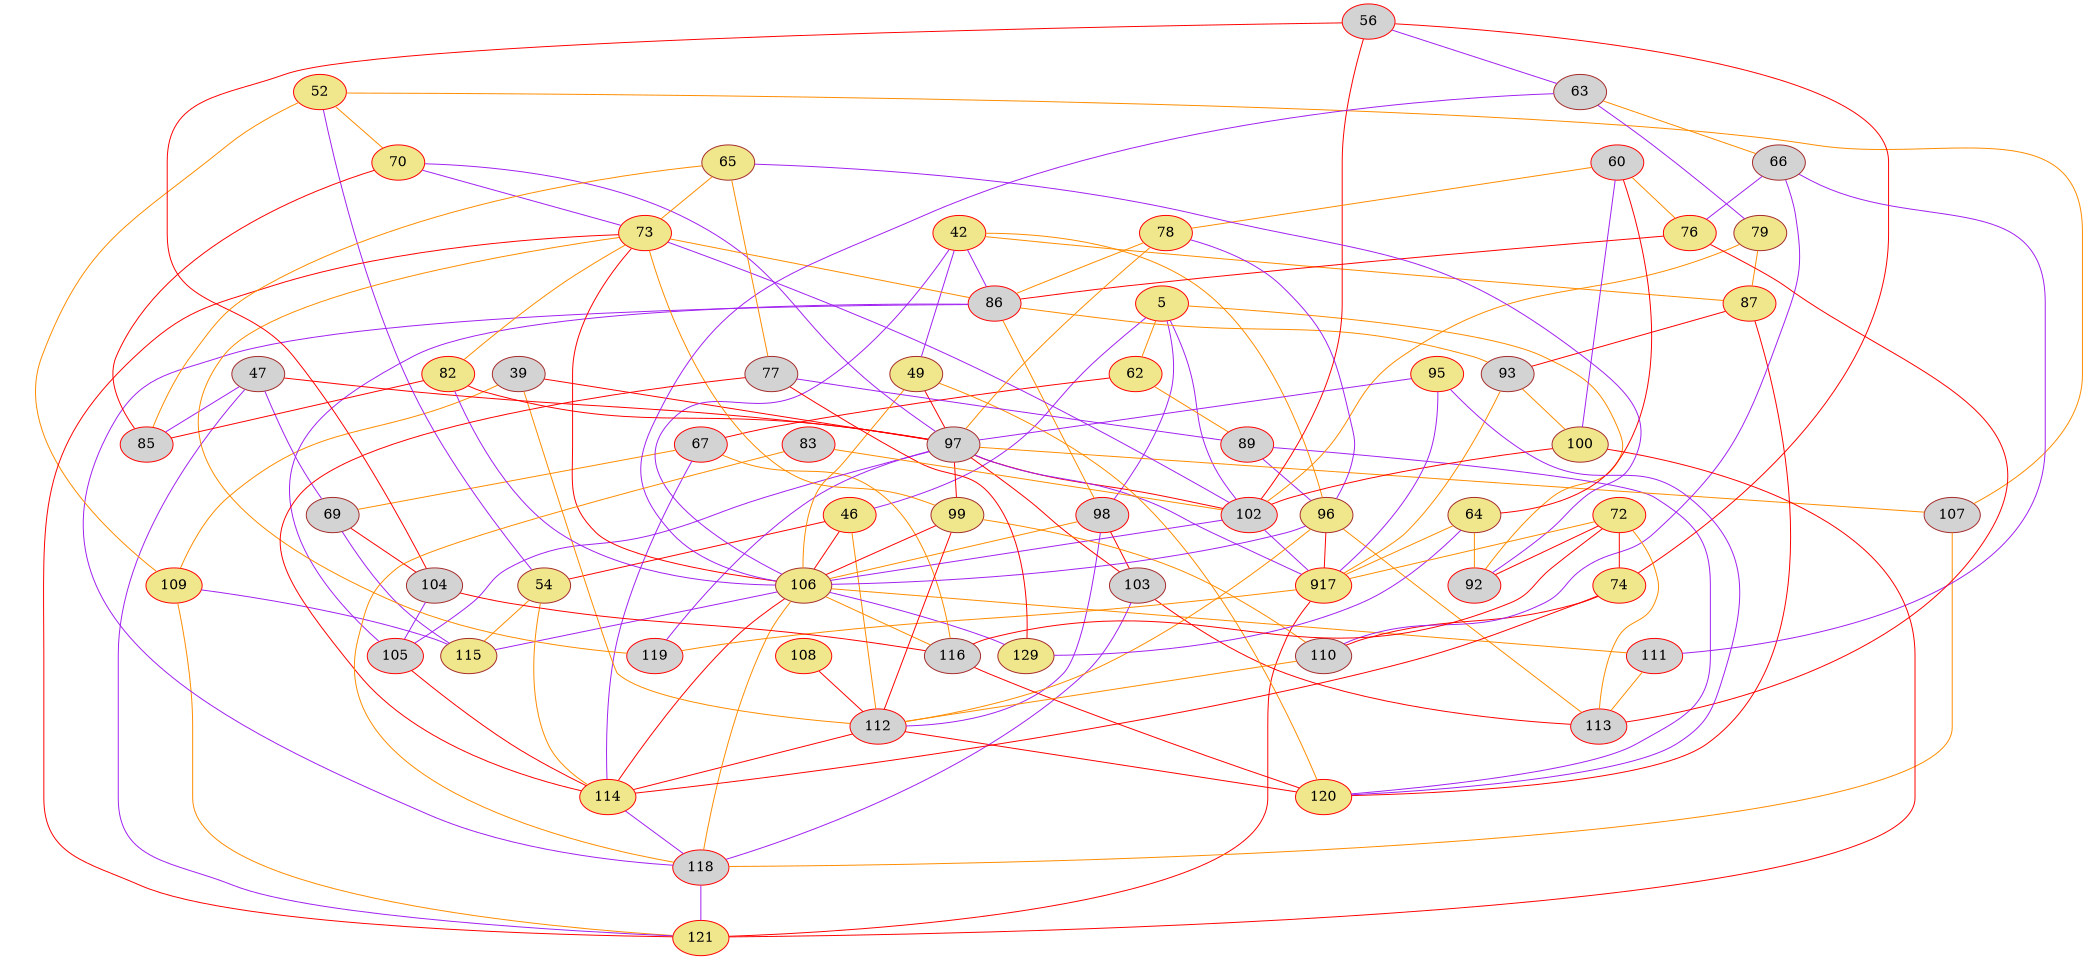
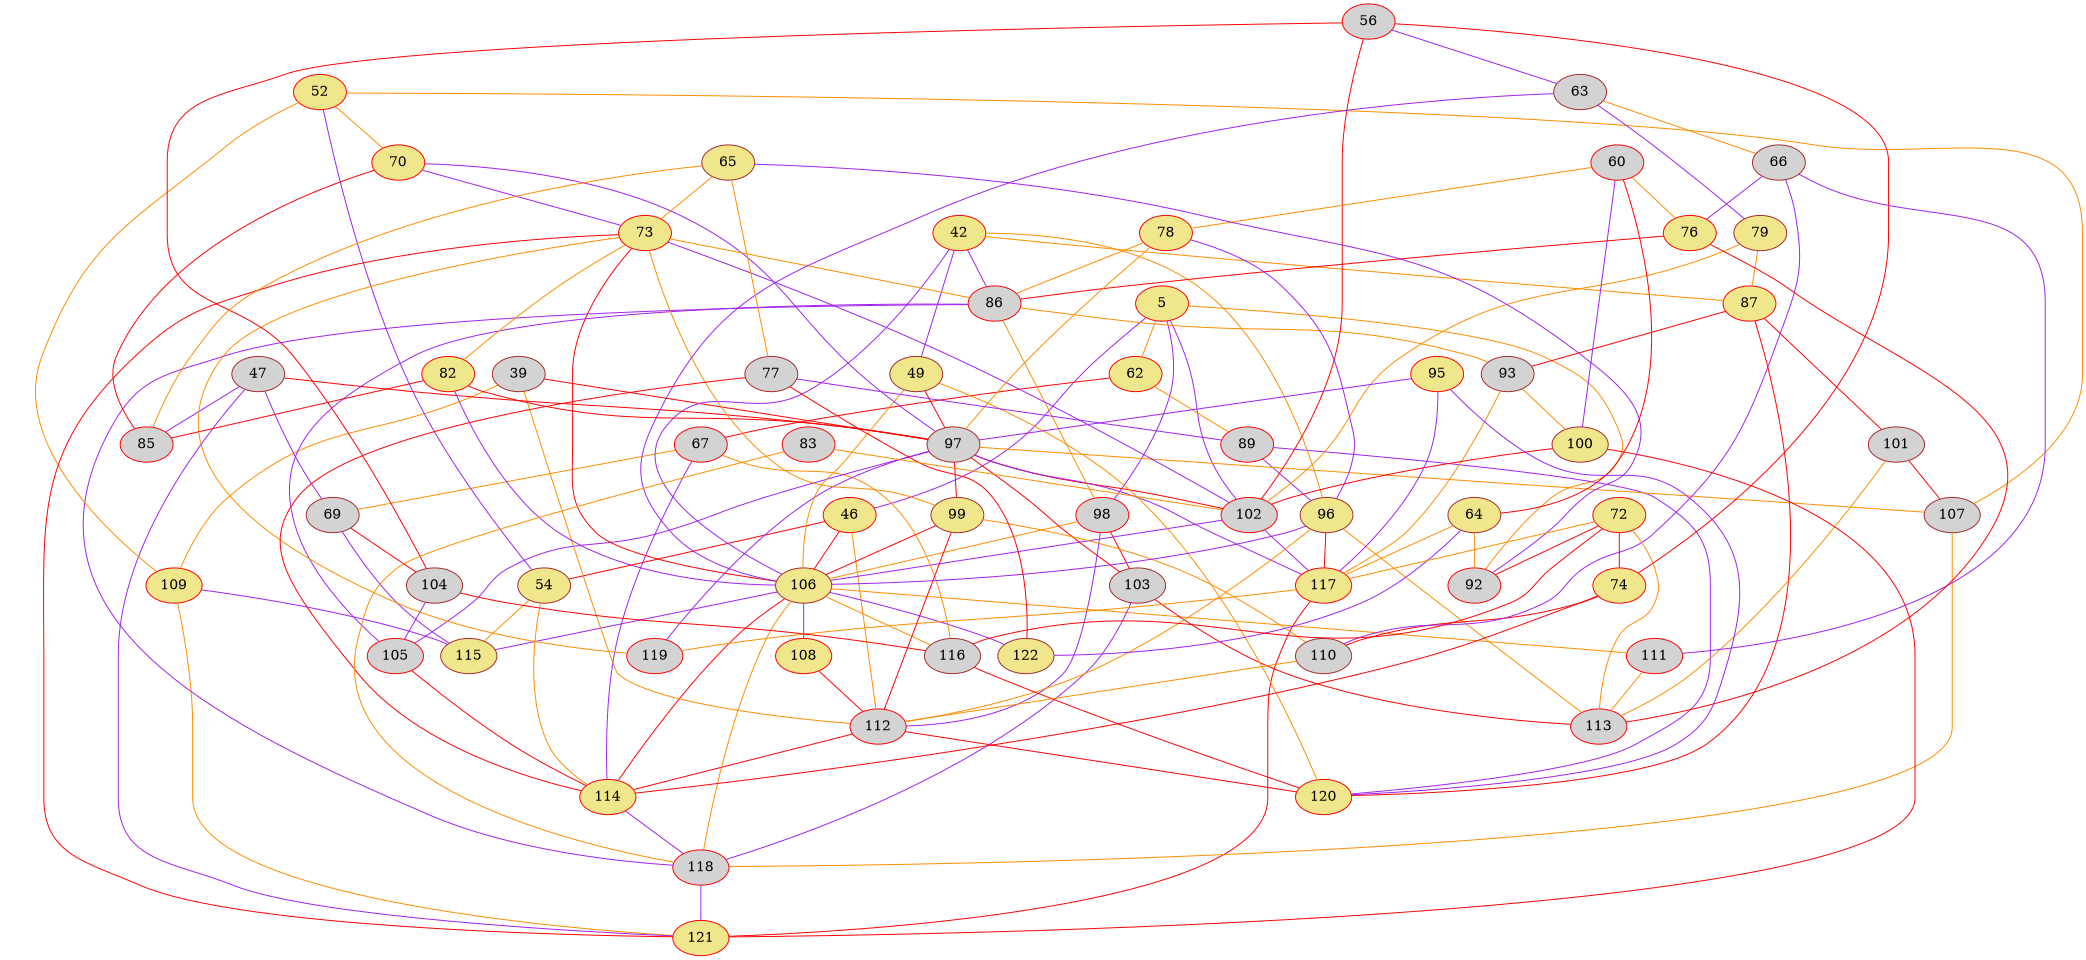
node "101": added
node "917": label "917" -> "117"
edge "106" -- "108": added
node "129": label "129" -> "122"
